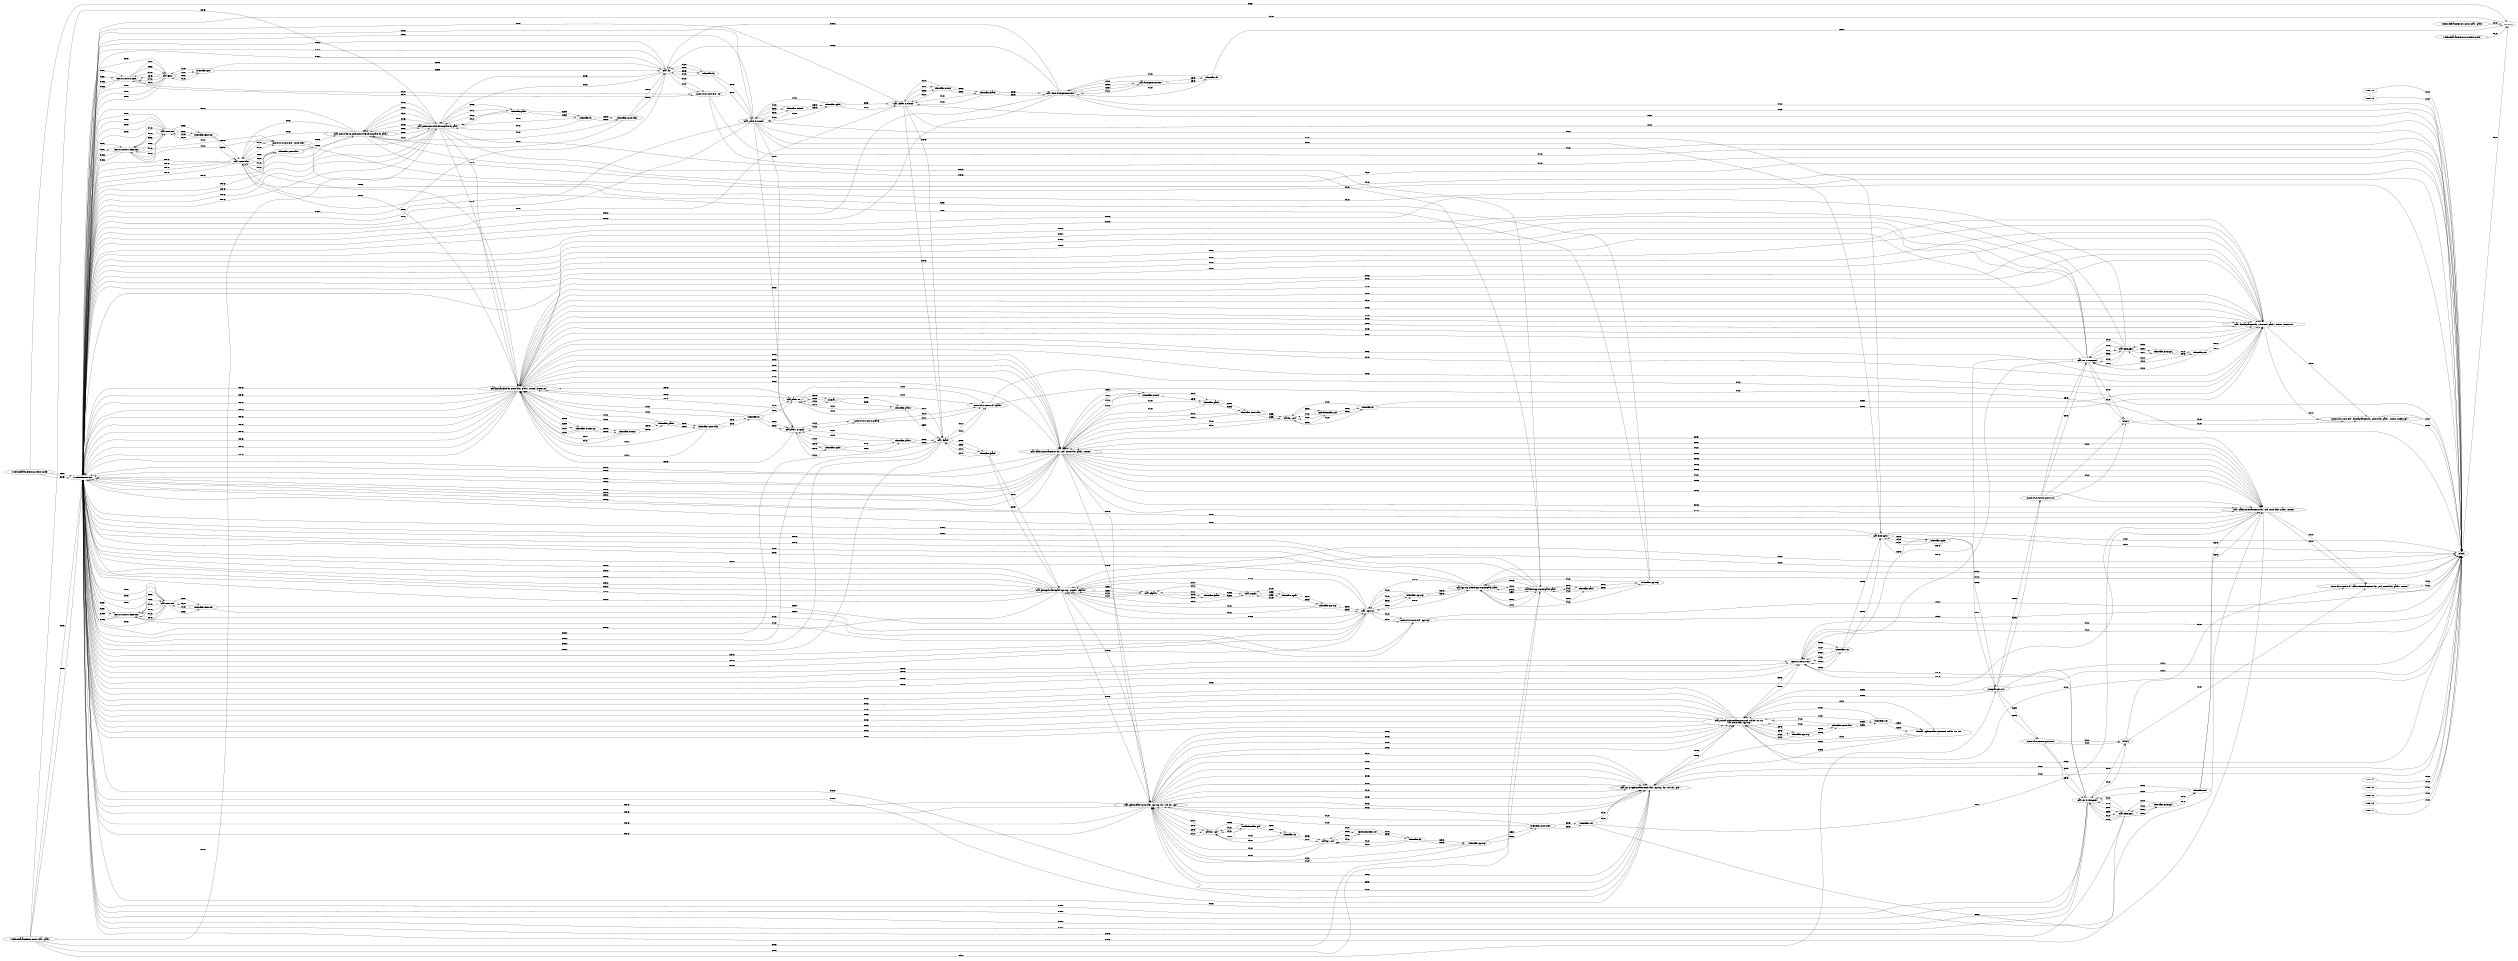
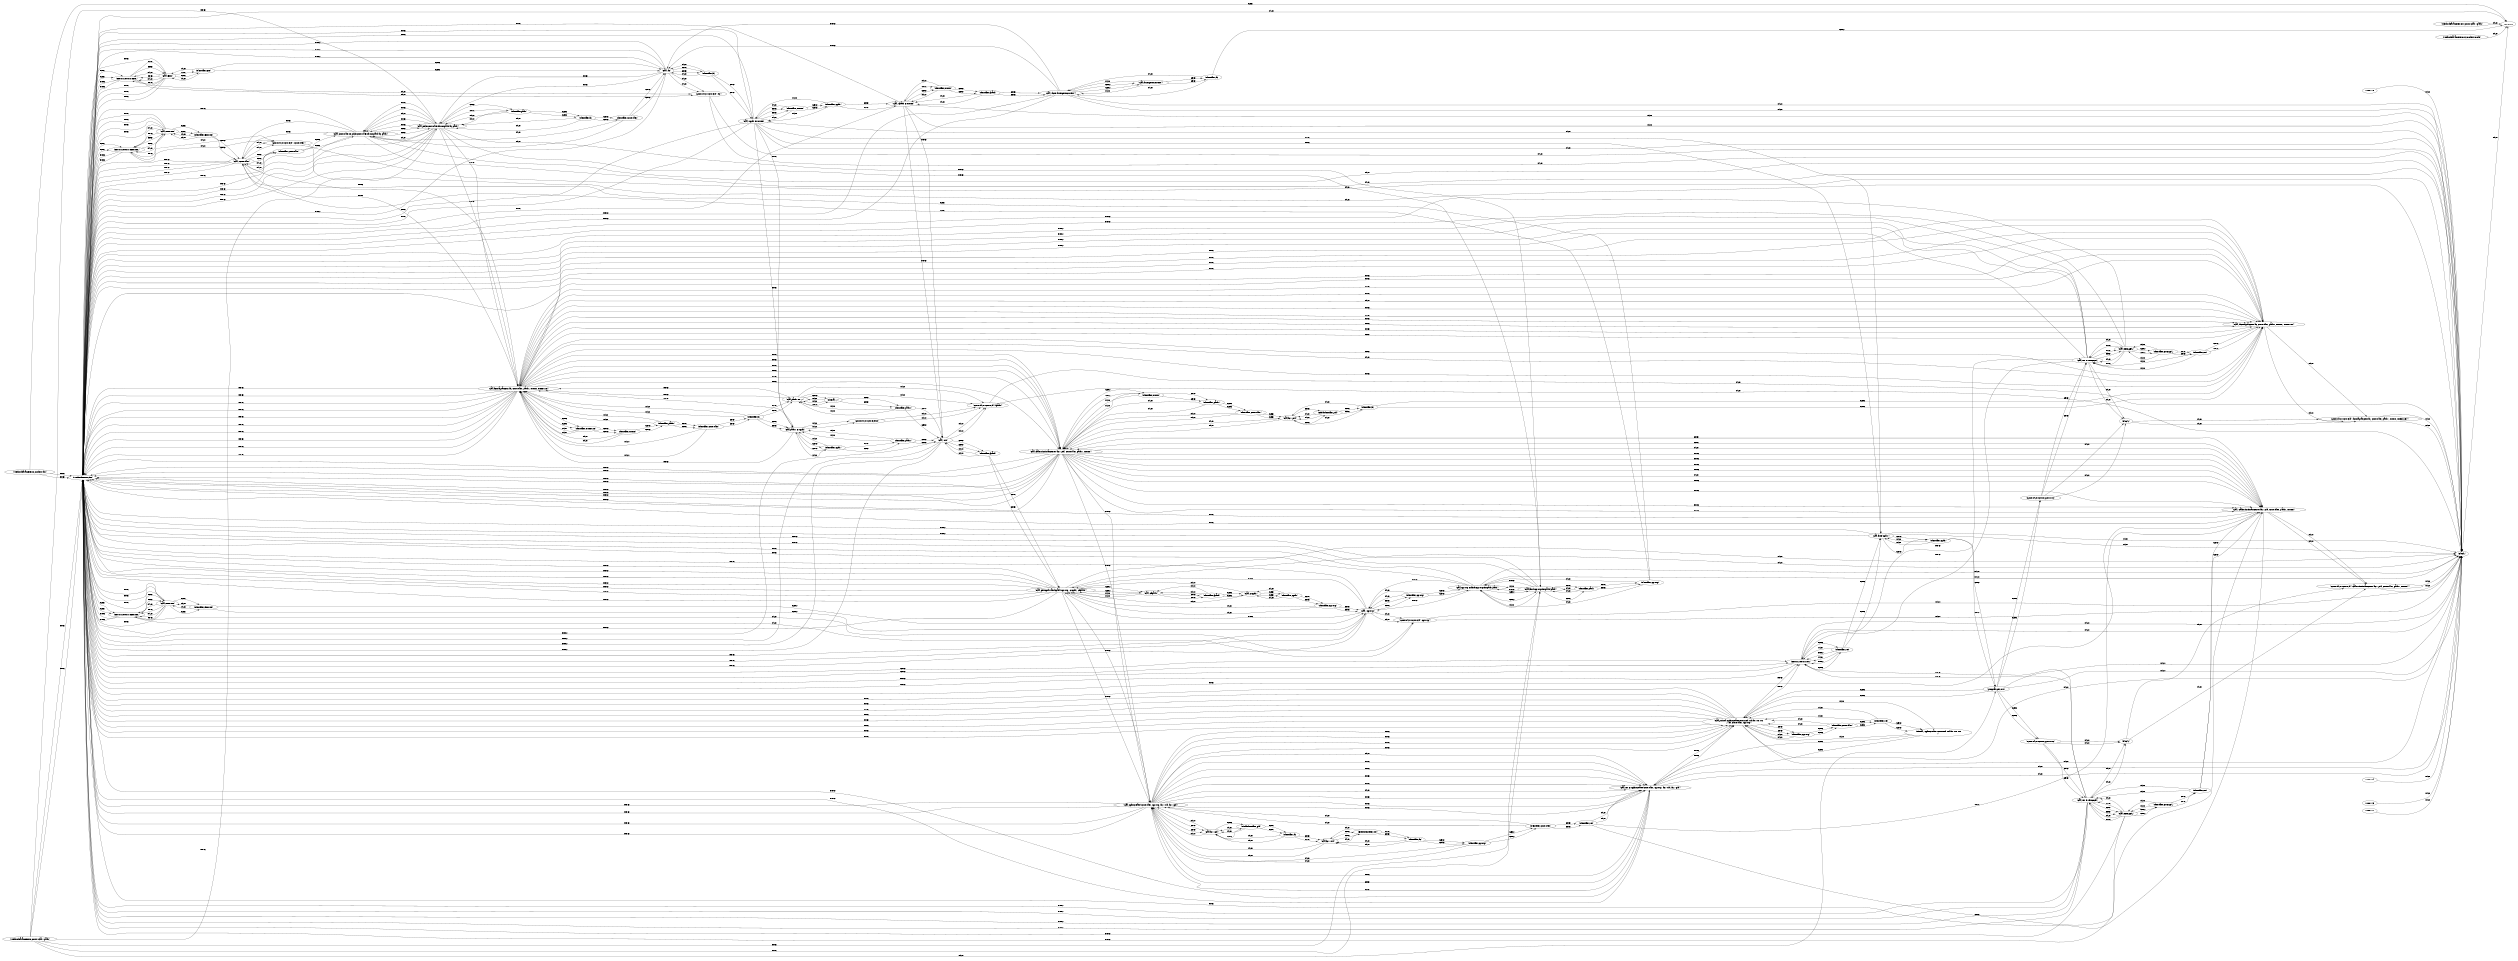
edge "1000100" -> "(MethodReturn,int)": reversed
node "1000119": removed
node "(Call,*path = NULL)": label "(Call,*path = NULL)" -> "(Call,*cgdir = NULL)"
node "(Call,!fc_may_access(fc, returned, path1, NULL, O_RDWR))": label "(Call,!fc_may_access(fc, returned, path1, NULL, O_RDWR))" -> "(Call,!fc_may_access(fc, controller, path1, NULL, O_RDWR))"
node "(Call,fc_may_find(fc, controller, path1, NULL, O_RDWR))": label "(Call,fc_may_find(fc, controller, path1, NULL, O_RDWR))" -> "(Call,fc_may_access(fc, controller, path1, NULL, O_RDWR))"
node "(ControlStructure,create)": label "(ControlStructure,create)" -> "(ControlStructure,else)"
node "(Call,!fpath)": label "(Call,!fpath)" -> "(Call,!out)"
node "(MethodParameterIn,mode_t mode)": label "(MethodParameterIn,mode_t mode)" -> "(MethodParameterIn,mode_t for)"
node "1000108": removed
node "1000112": removed
